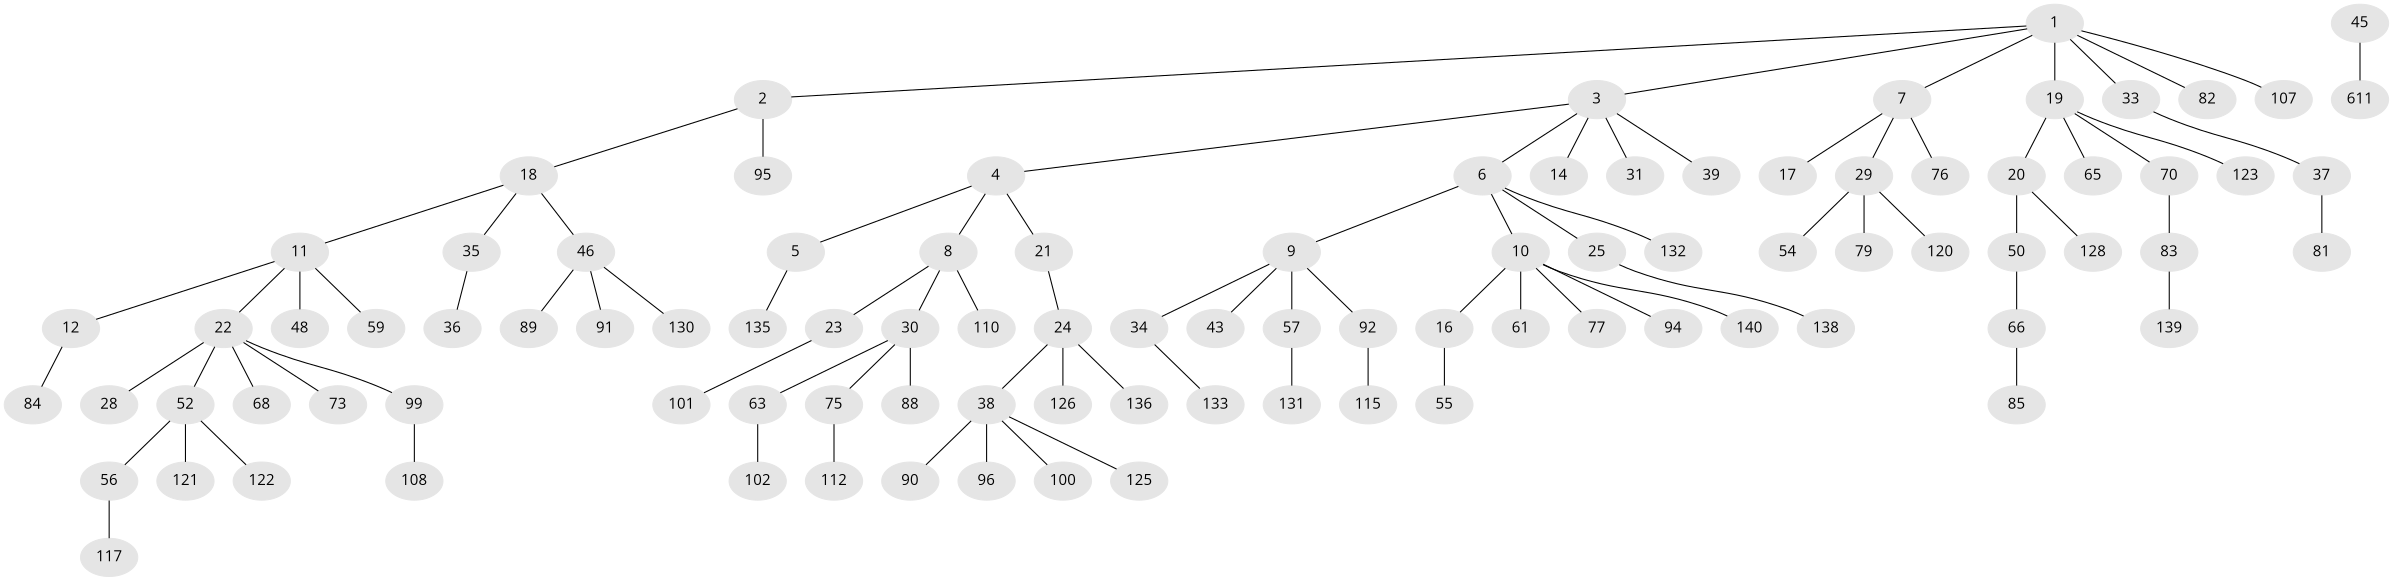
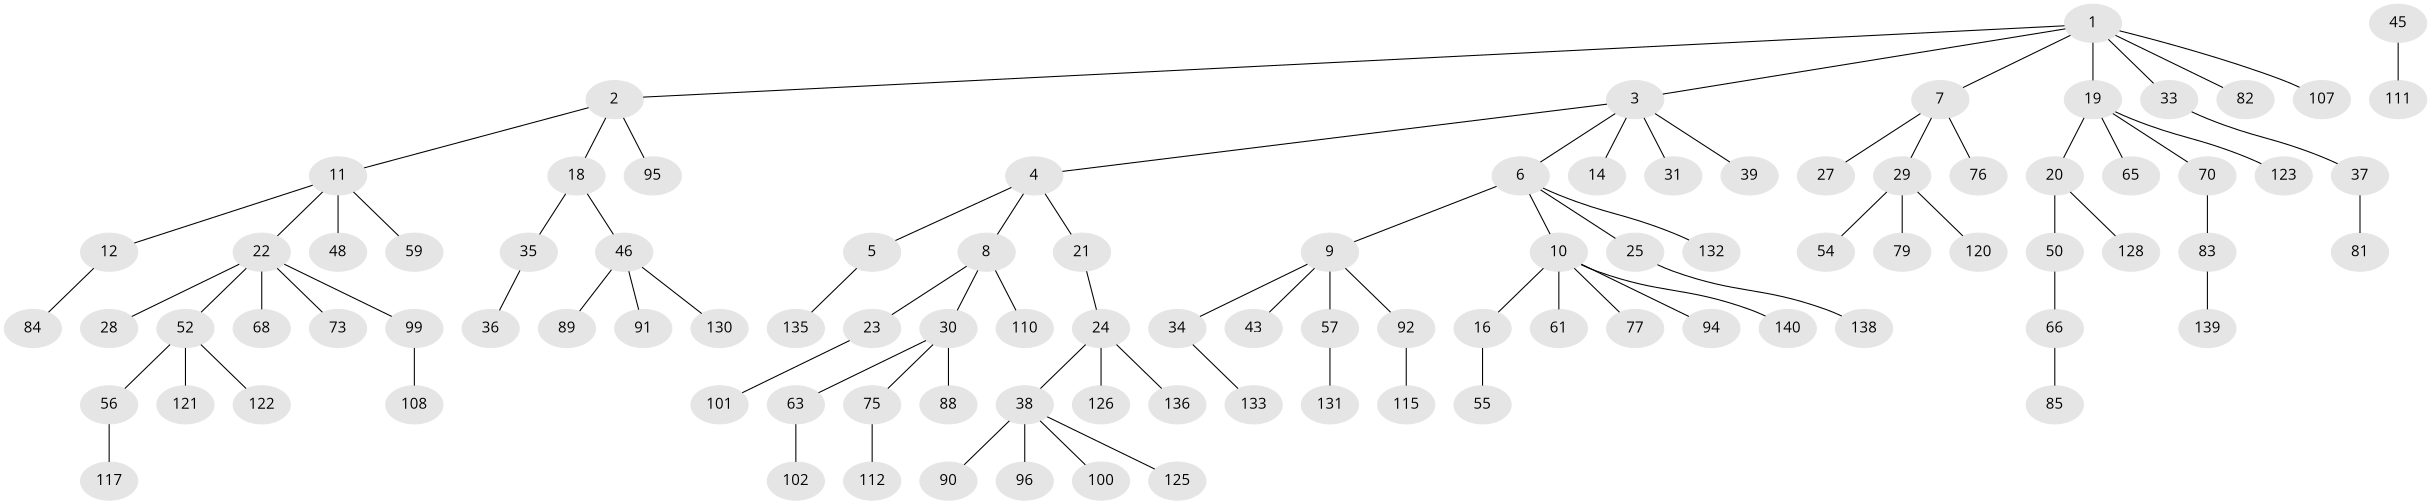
node "611": label "611" -> "111"
node "17": label "17" -> "27"
edge "18" -- "11": now "2" -- "11"
